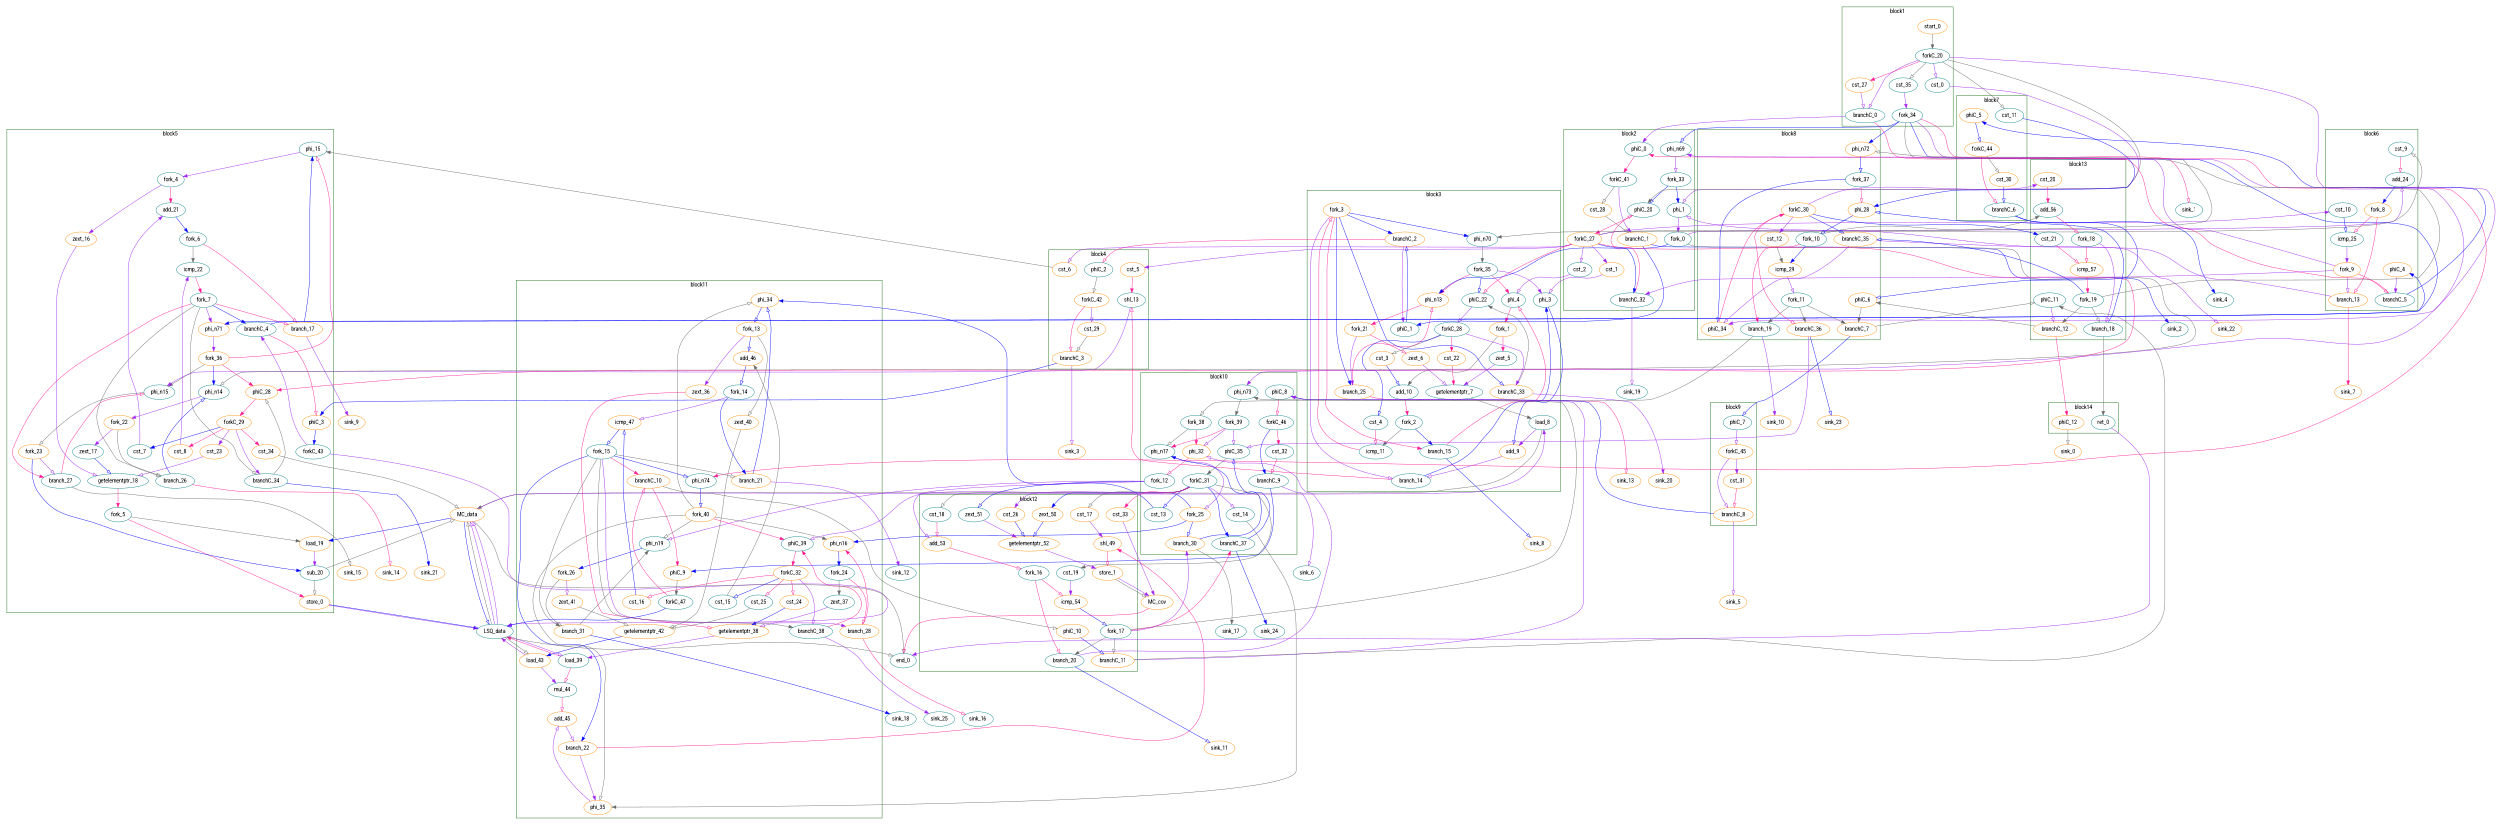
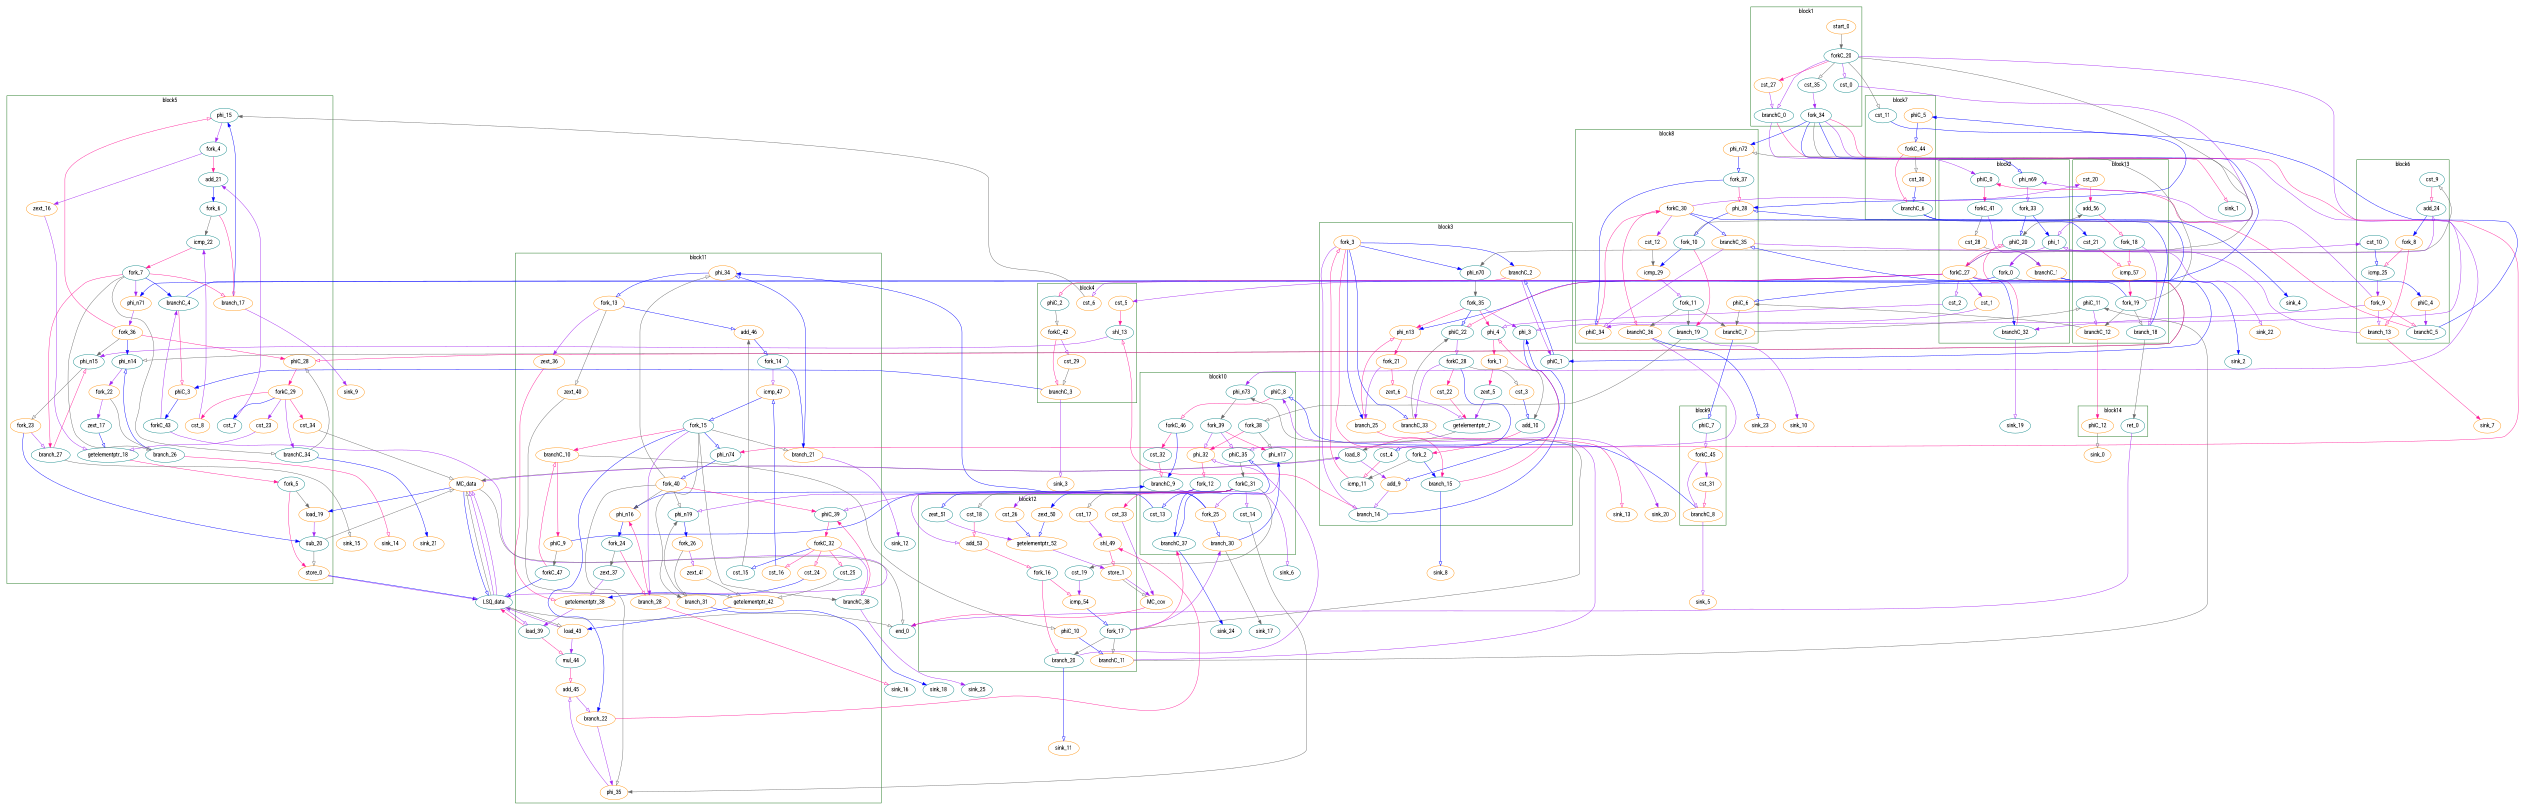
edge "forkC_27" -> "phiC_28": arrowhead normal -> onormal
edge "branchC_9" -> "phiC_9": reversed
